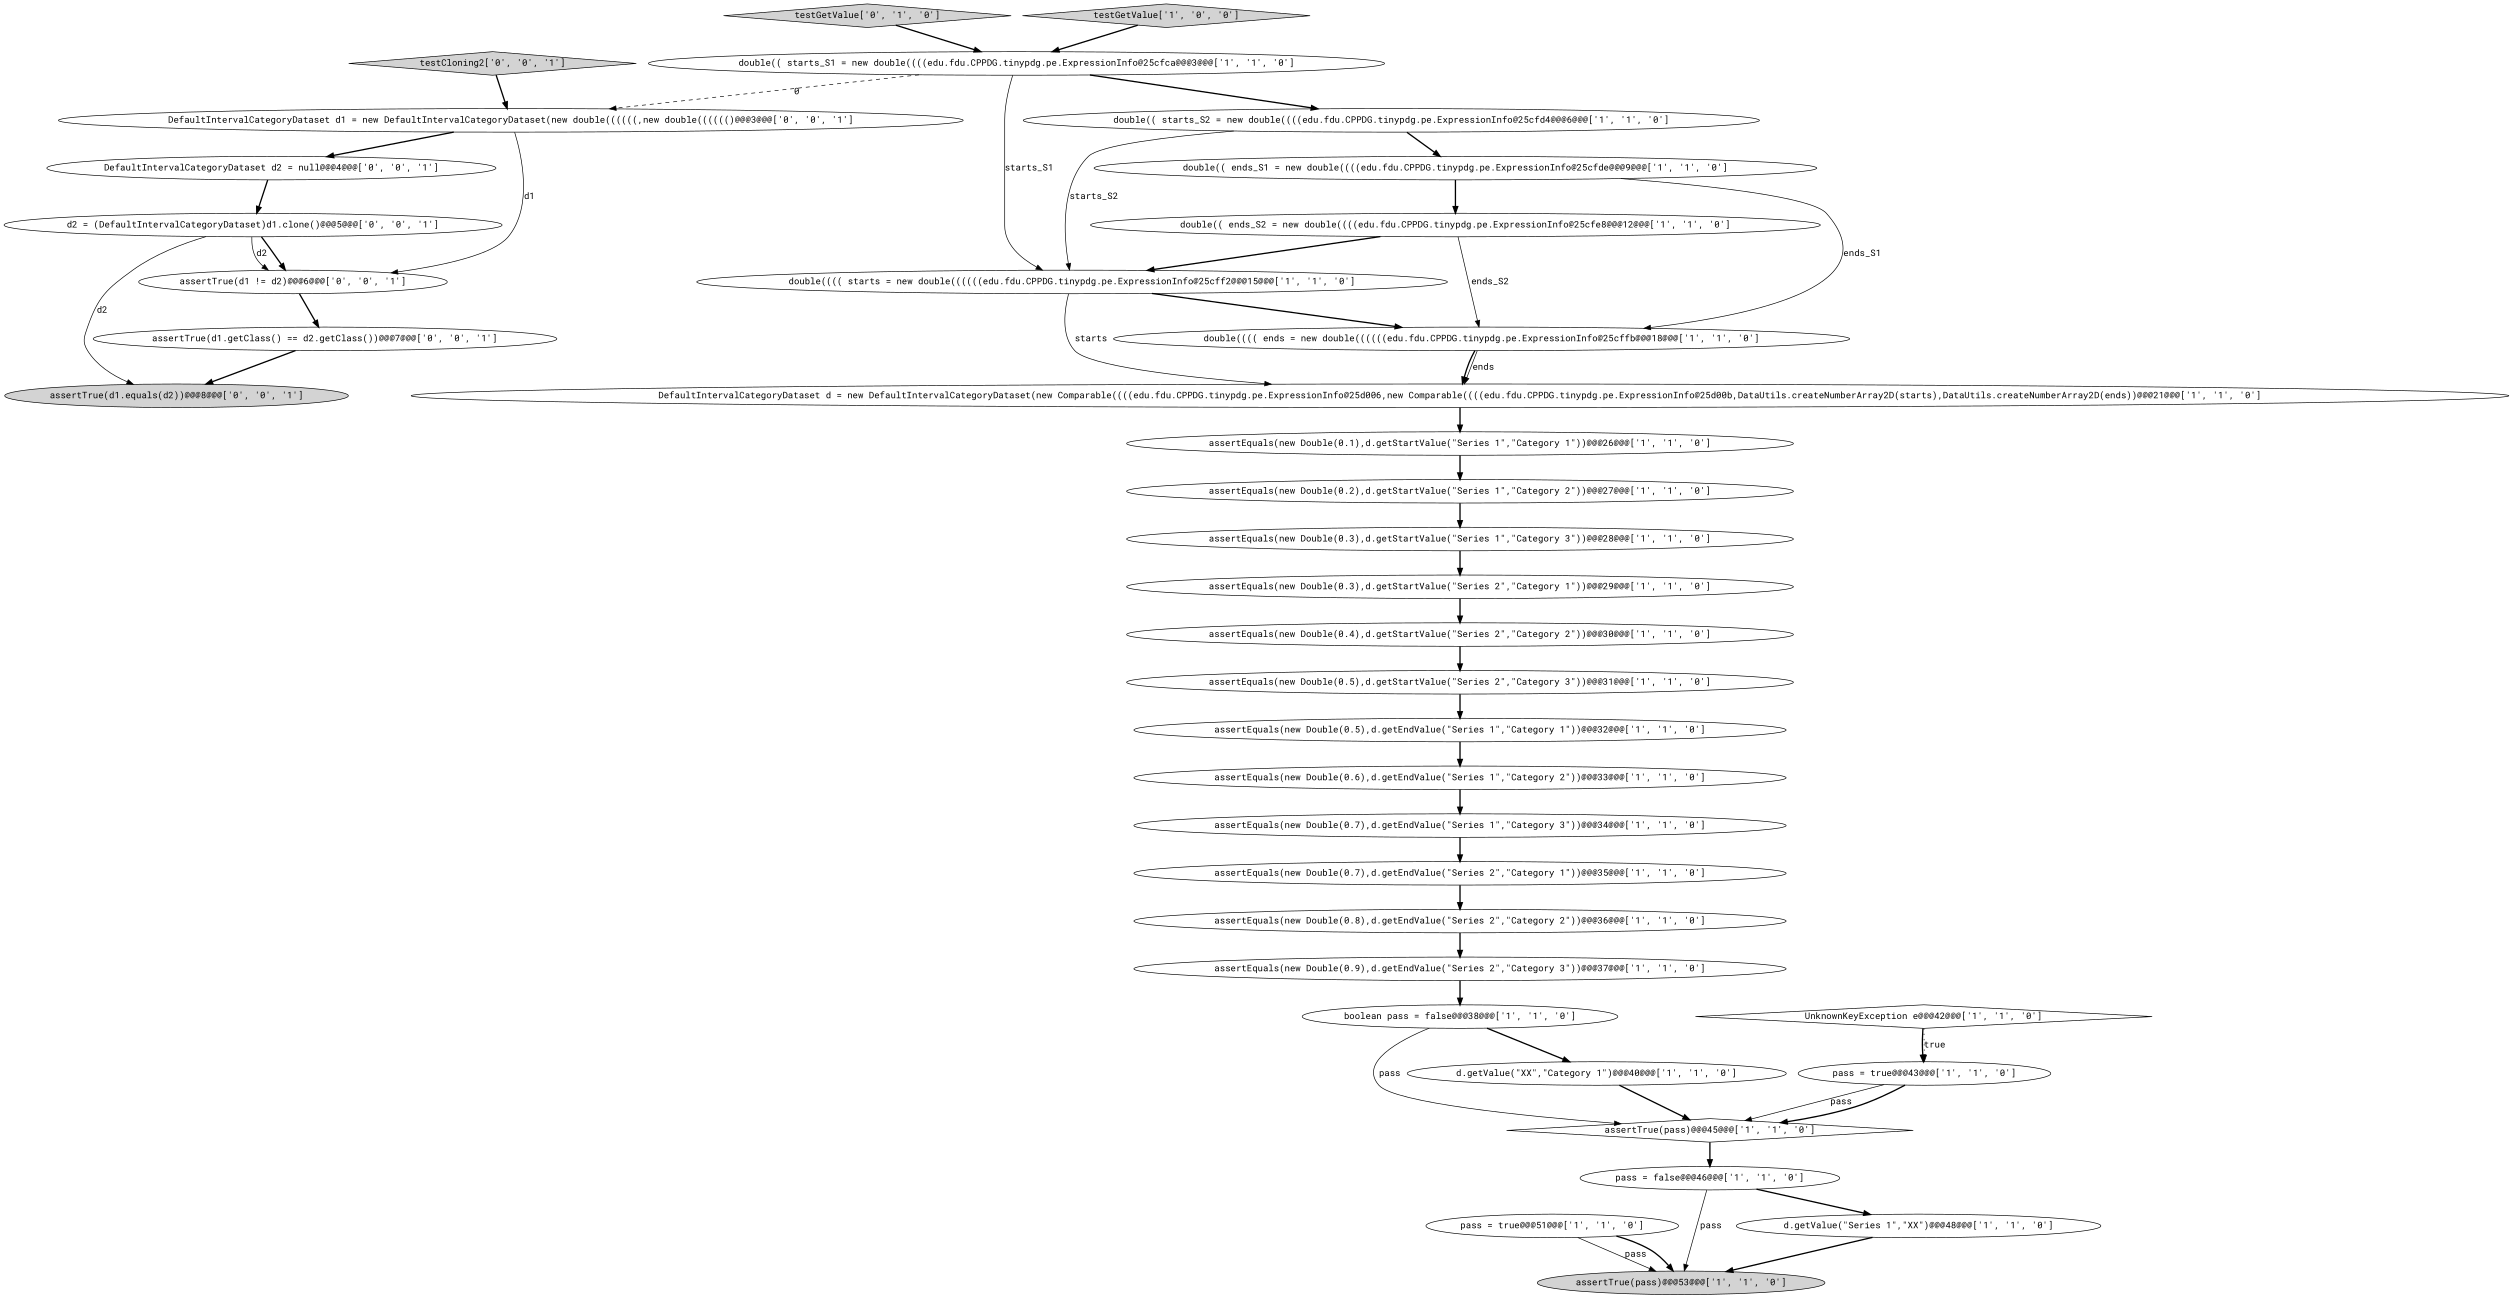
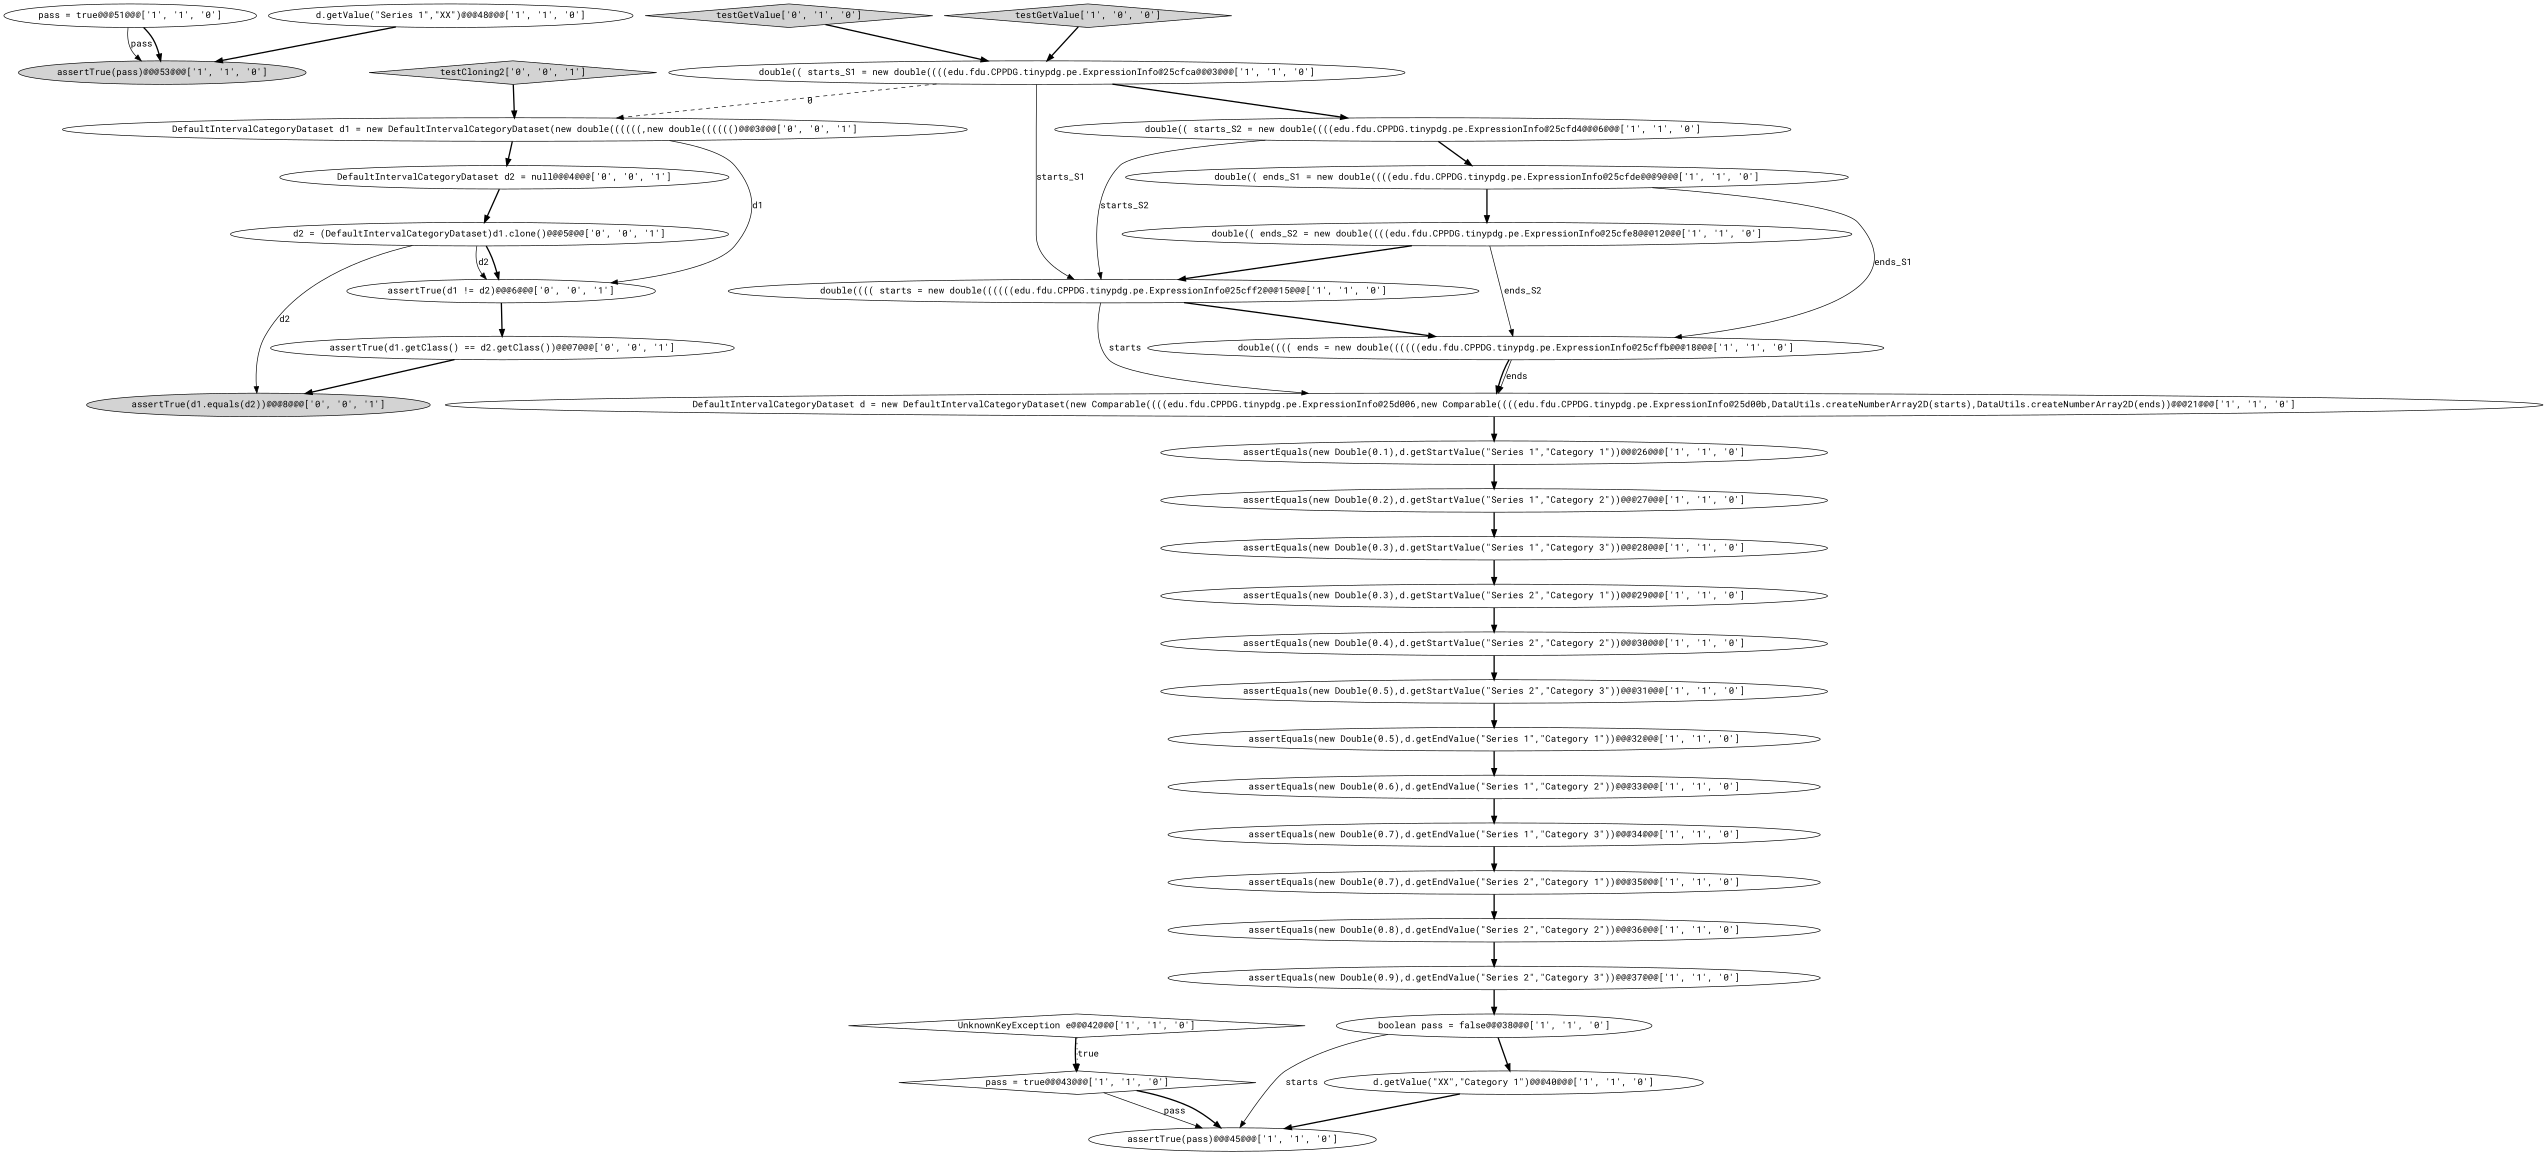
edge "boolean pass = false@@@38@@@['1', '1', '0']" -> "assertTrue(pass)@@@45@@@['1', '1', '0']": label "pass" -> "starts"
node "pass = true@@@43@@@['1', '1', '0']": shape ellipse -> diamond
node "assertTrue(pass)@@@45@@@['1', '1', '0']": shape diamond -> ellipse
node "pass = false@@@46@@@['1', '1', '0']": removed
